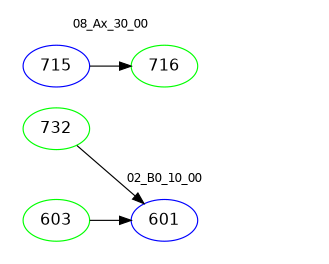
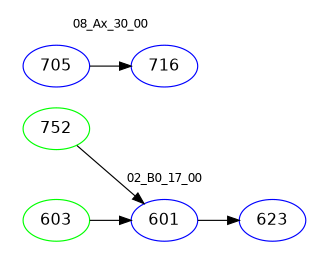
node "715": label "715" -> "705"
node "716": color green -> blue
node "732": label "732" -> "752"
cluster "02_B0_10_00": label "02_B0_10_00" -> "02_B0_17_00"
node "623": added
